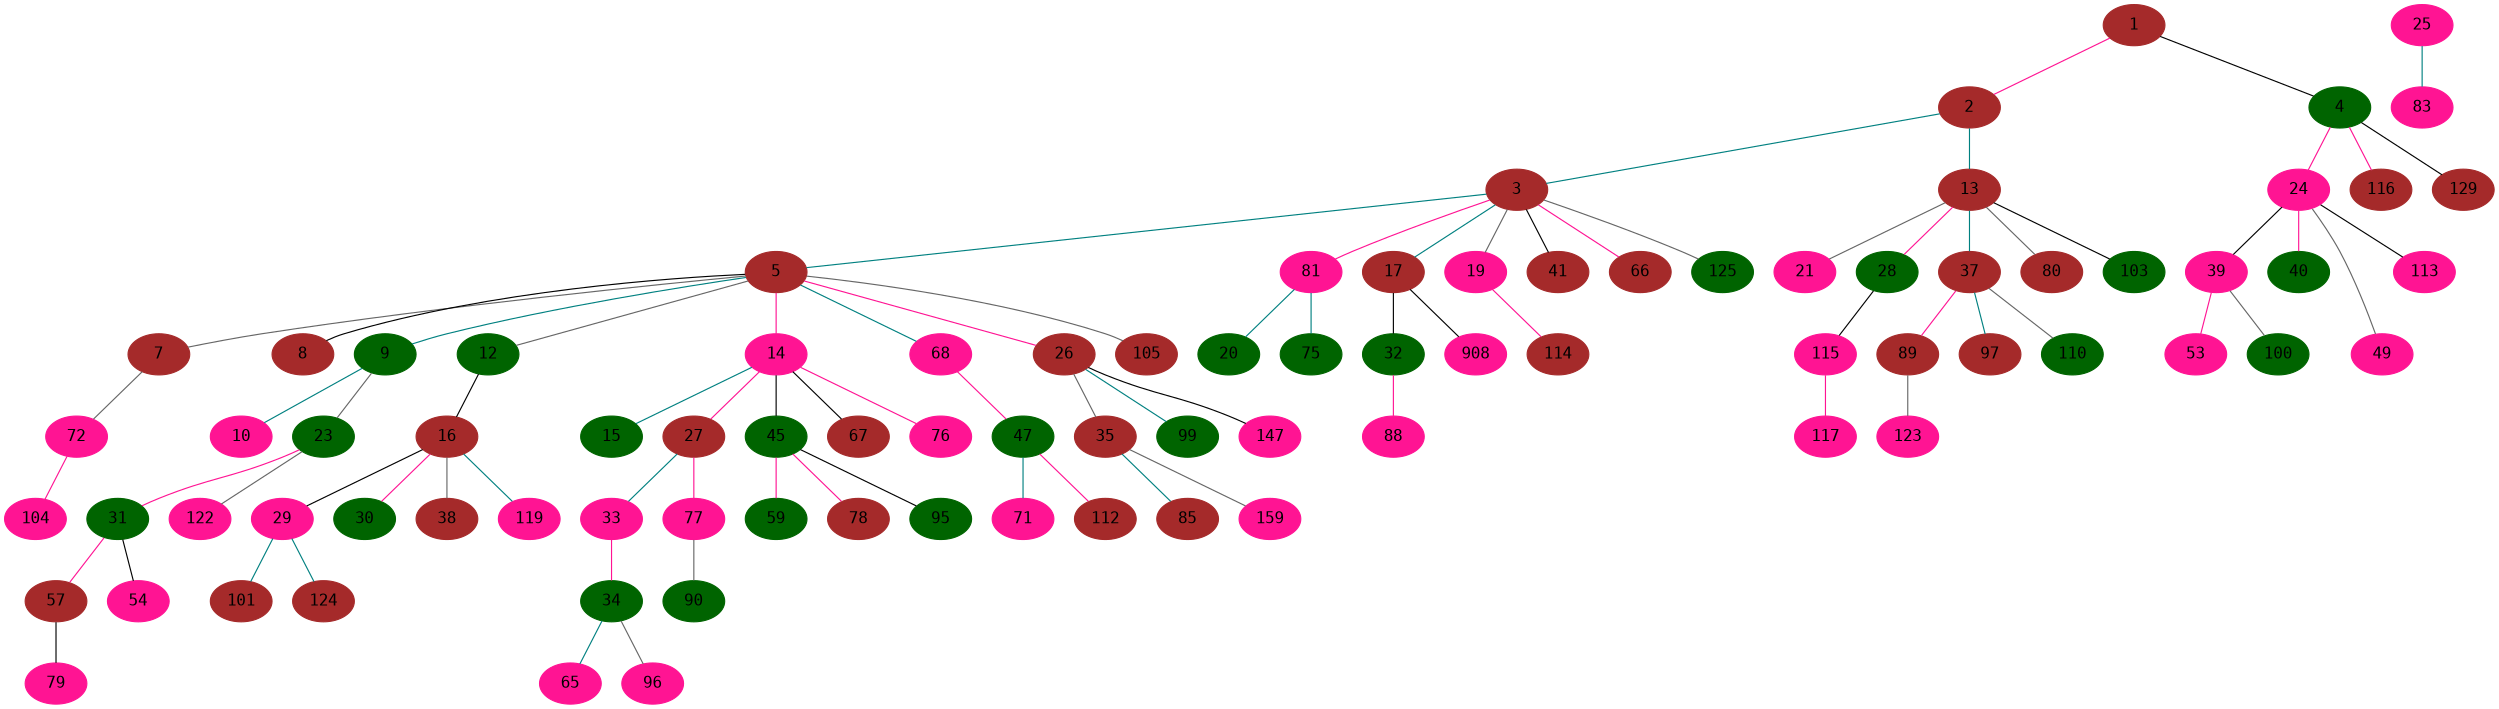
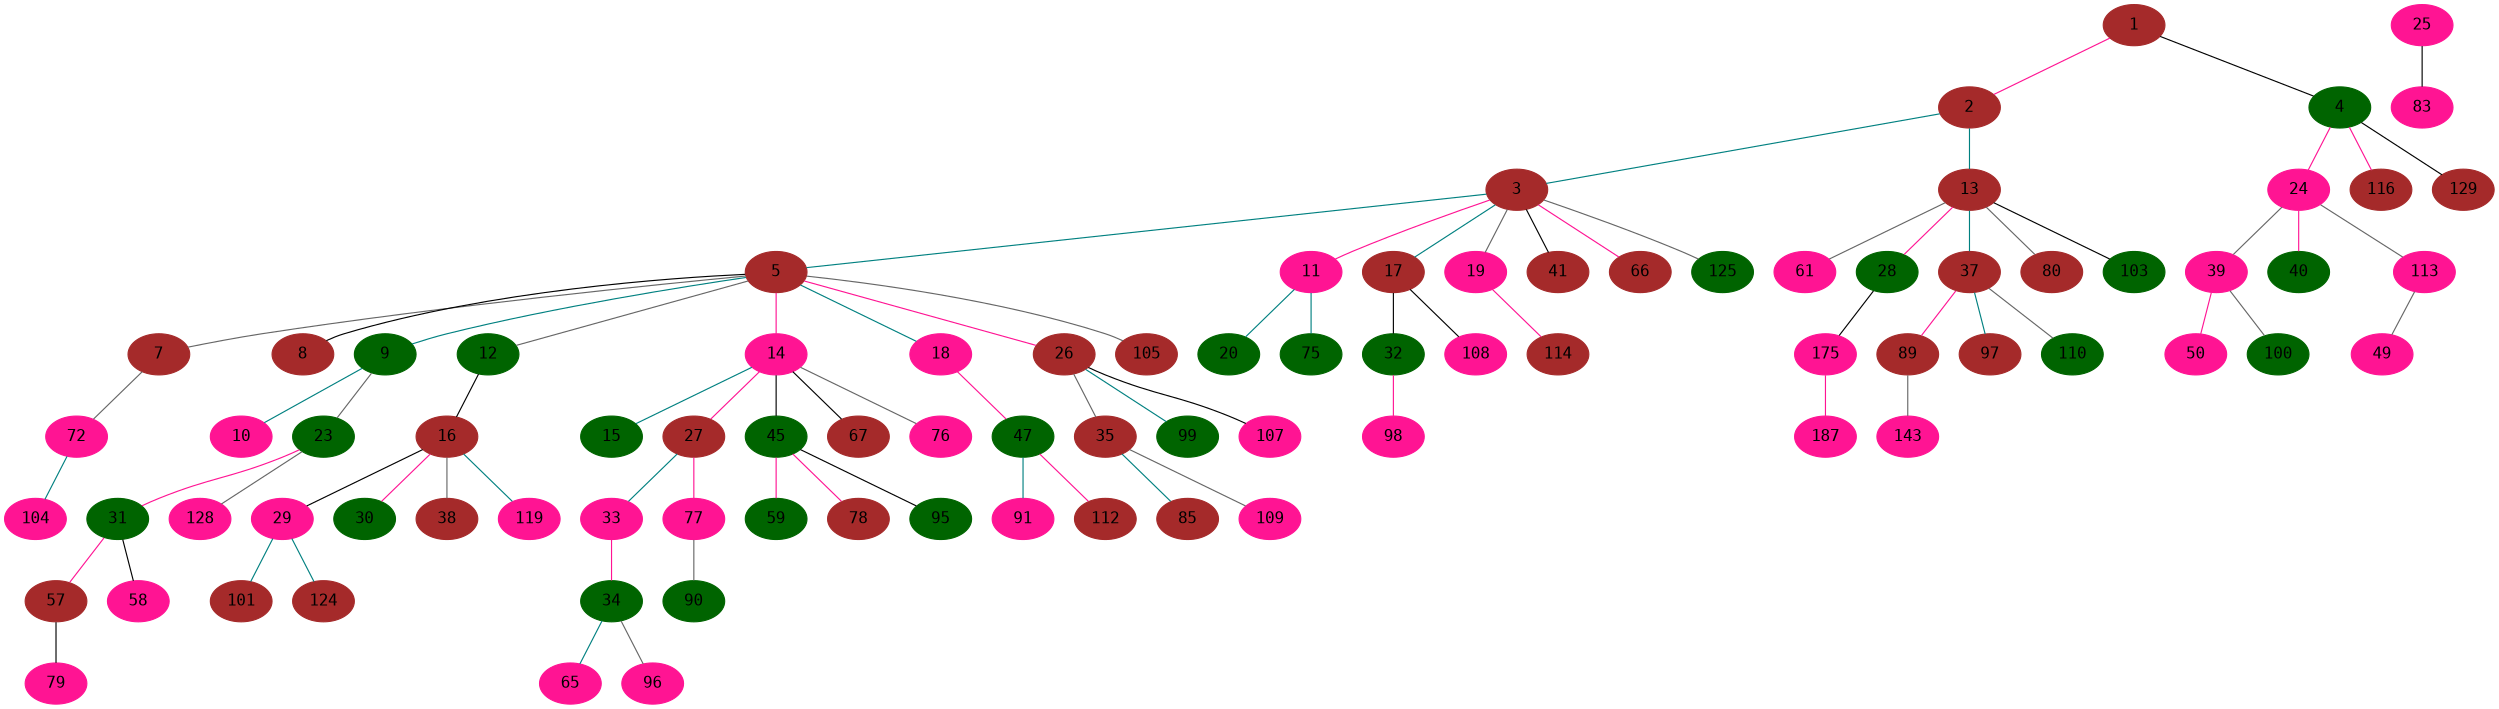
edge "25" -- "83": color teal -> black
edge "24" -- "39": color black -> gray40
edge "24" -- "113": color black -> gray40
edge "24" -- "49": now "113" -- "49"
node "81": label "81" -> "11"
node "21": label "21" -> "61"
node "68": label "68" -> "18"
node "908": label "908" -> "108"
node "115": label "115" -> "175"
node "53": label "53" -> "50"
edge "14" -- "76": color deeppink -> gray40
node "147": label "147" -> "107"
node "88": label "88" -> "98"
node "117": label "117" -> "187"
node "123": label "123" -> "143"
edge "72" -- "104": color deeppink -> teal
node "122": label "122" -> "128"
node "71": label "71" -> "91"
node "159": label "159" -> "109"
node "54": label "54" -> "58"
